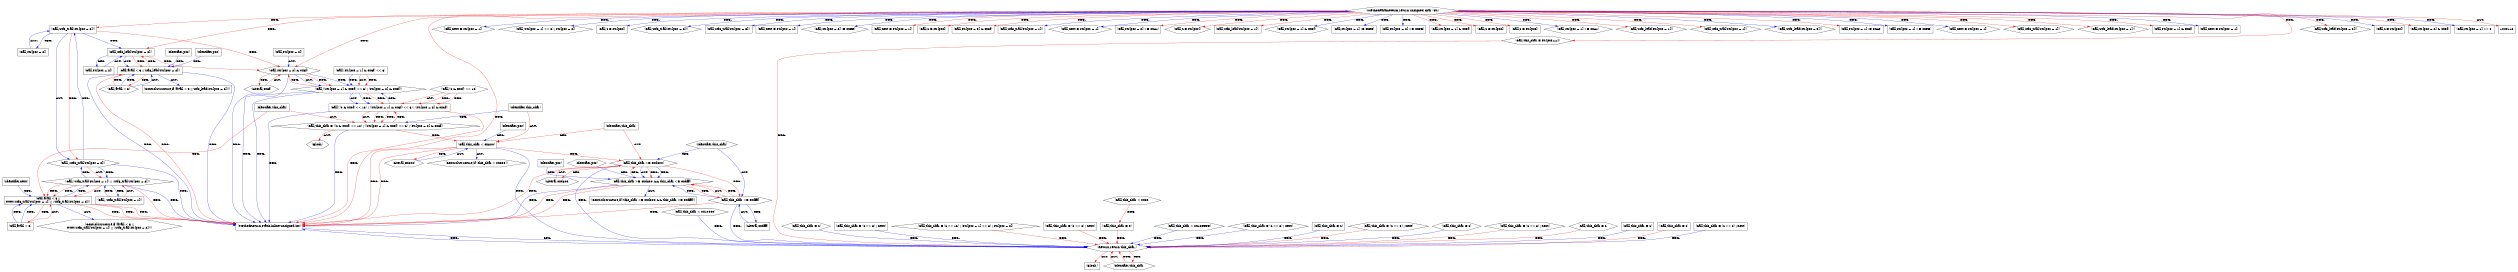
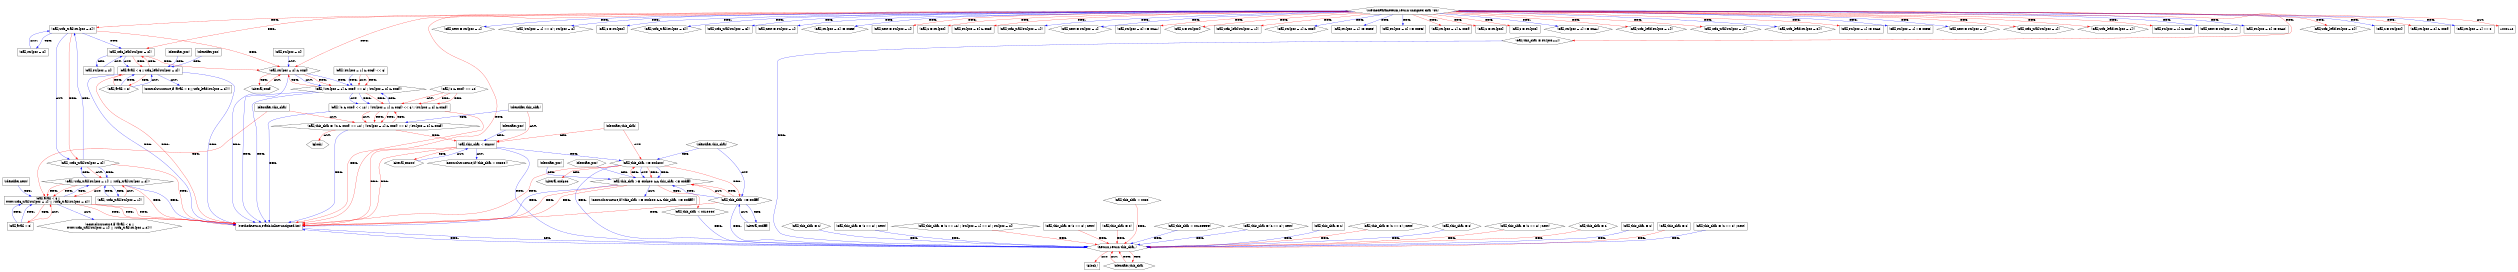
node "(Call,str[pos + 2] != 0xA0)": added
edge "(Call,this_char = str[pos++])" -> "(Return,return this_char;)": color red -> blue
edge "(Call,this_char < 0x800)" -> "(Call,this_char >= 0xd800)": color red -> blue
edge "(Literal,0xd800)" -> "(Call,this_char >= 0xd800)": removed, label "AST:"
edge "(Call,!utf8_trail(str[pos + 2]))" -> "(MethodReturn,static inline unsigned int)": color blue -> red
edge "(Call,this_char >= 0xd800 && this_char <= 0xdfff)" -> "(Call,this_char <= 0xdfff)": now "(Call,this_char >= 0xd800 && this_char <= 0xdfff)" -> "(Call,this_char < 0x10000)"
edge "(Call,this_char < 0x80)" -> "(Call,this_char = 0)": now "(Call,this_char < 0x80)" -> "(Return,return this_char;)"
